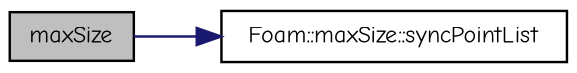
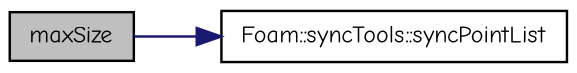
node "Foam::maxSize::syncPointList": label "Foam::maxSize::syncPointList" -> "Foam::syncTools::syncPointList"
